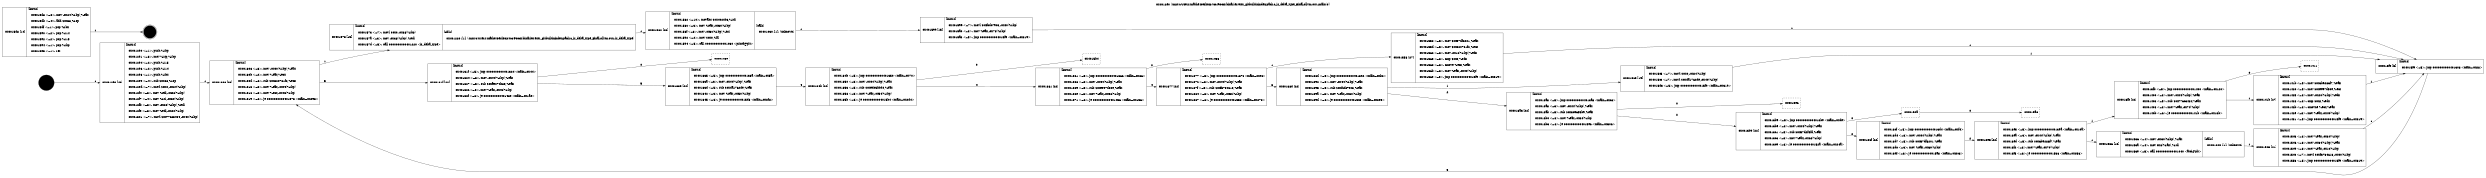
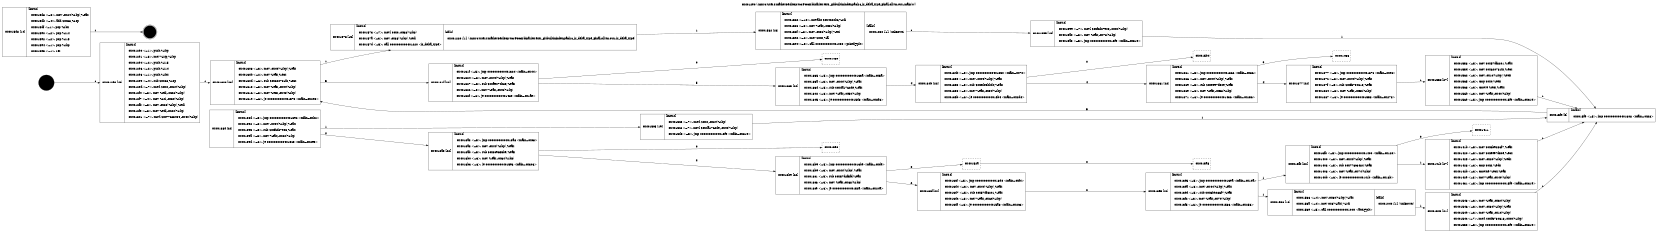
edge "0x401377 [22]" -> "0x40138d [22]": removed, label "3"
